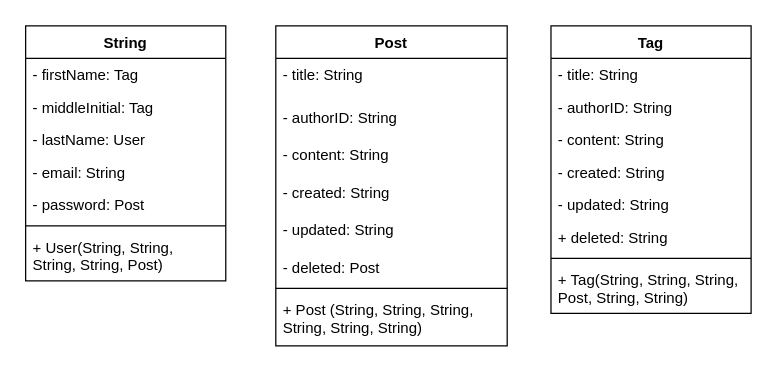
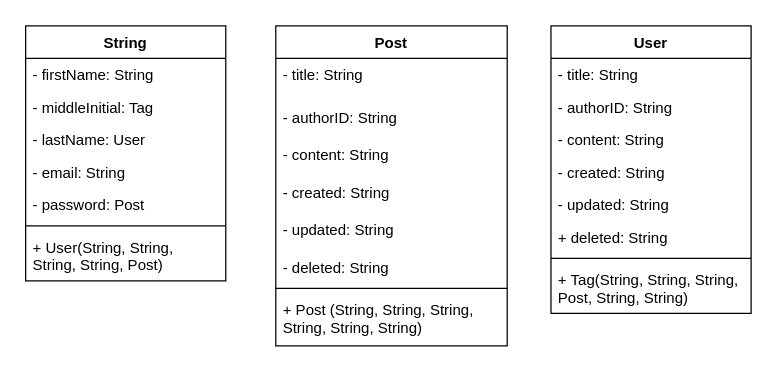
node "Tag": label "Tag" -> "User"
node "- firstName: Tag": label "- firstName: Tag" -> "- firstName: String"
node "- deleted: Post": label "- deleted: Post" -> "- deleted: String"
